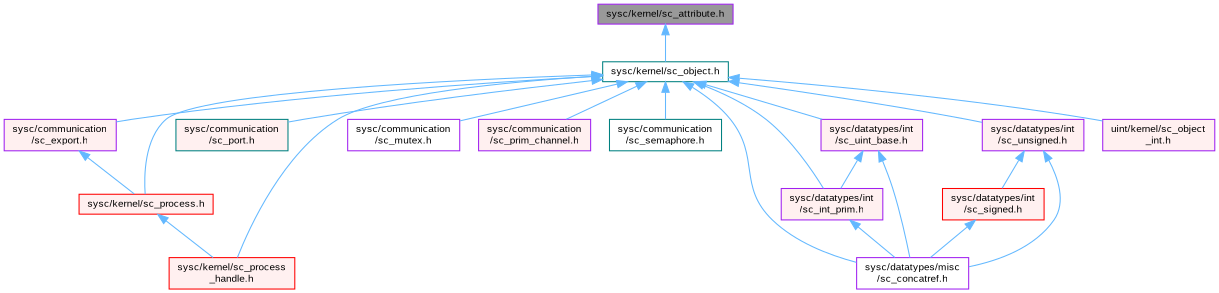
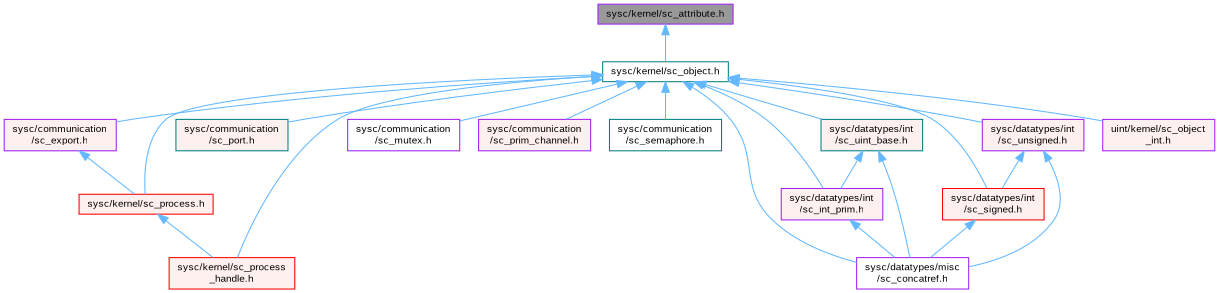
edge "sysc/datatypes/int /sc_signed.h" -> "sysc/kernel/sc_object.h": added
node "sysc/datatypes/int /sc_uint_base.h": color purple -> teal
